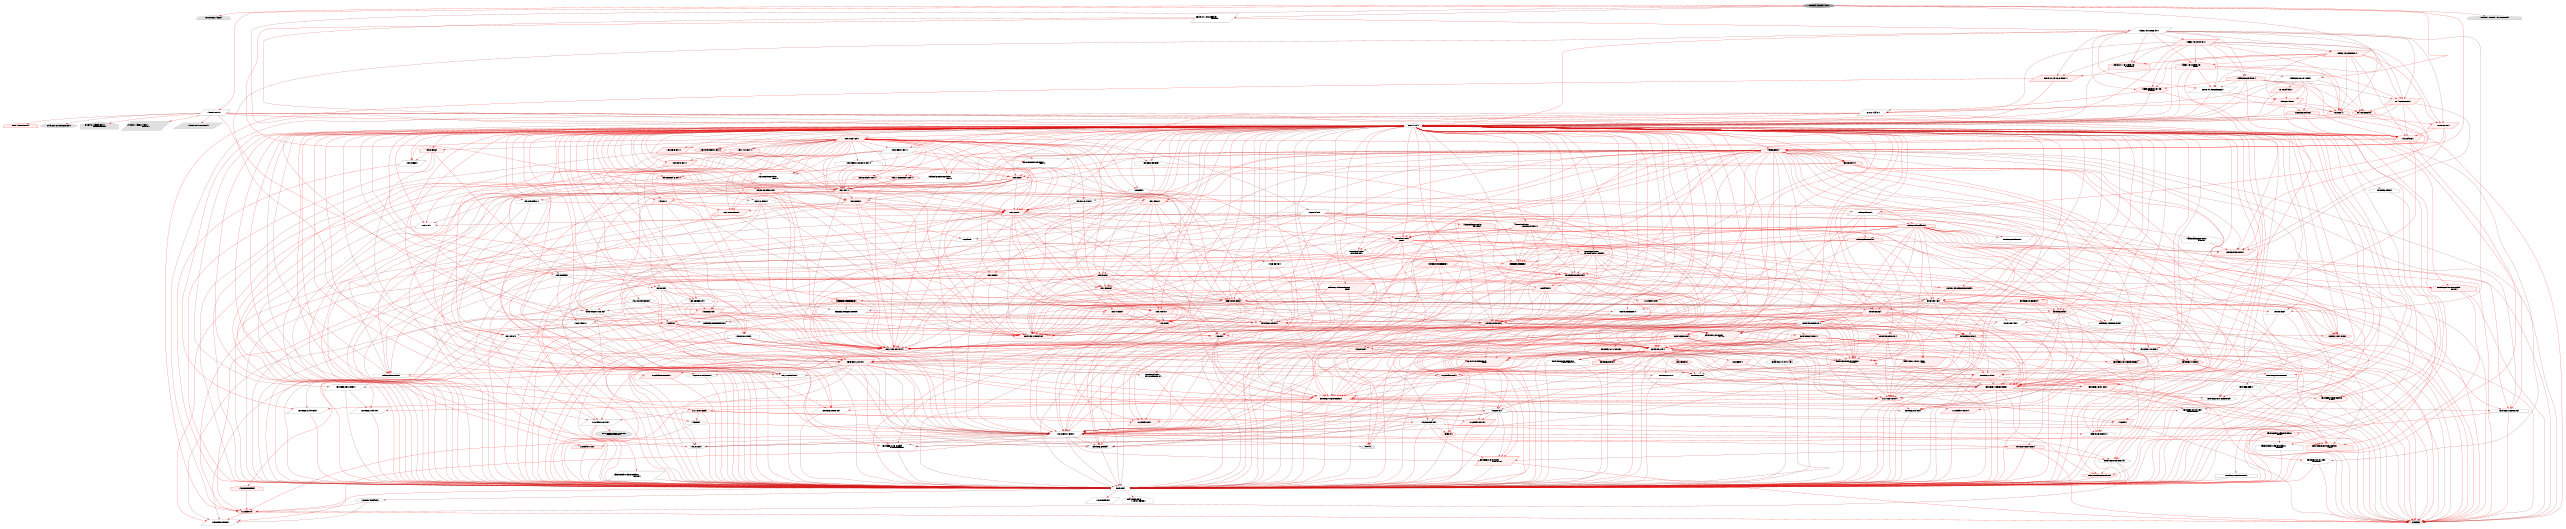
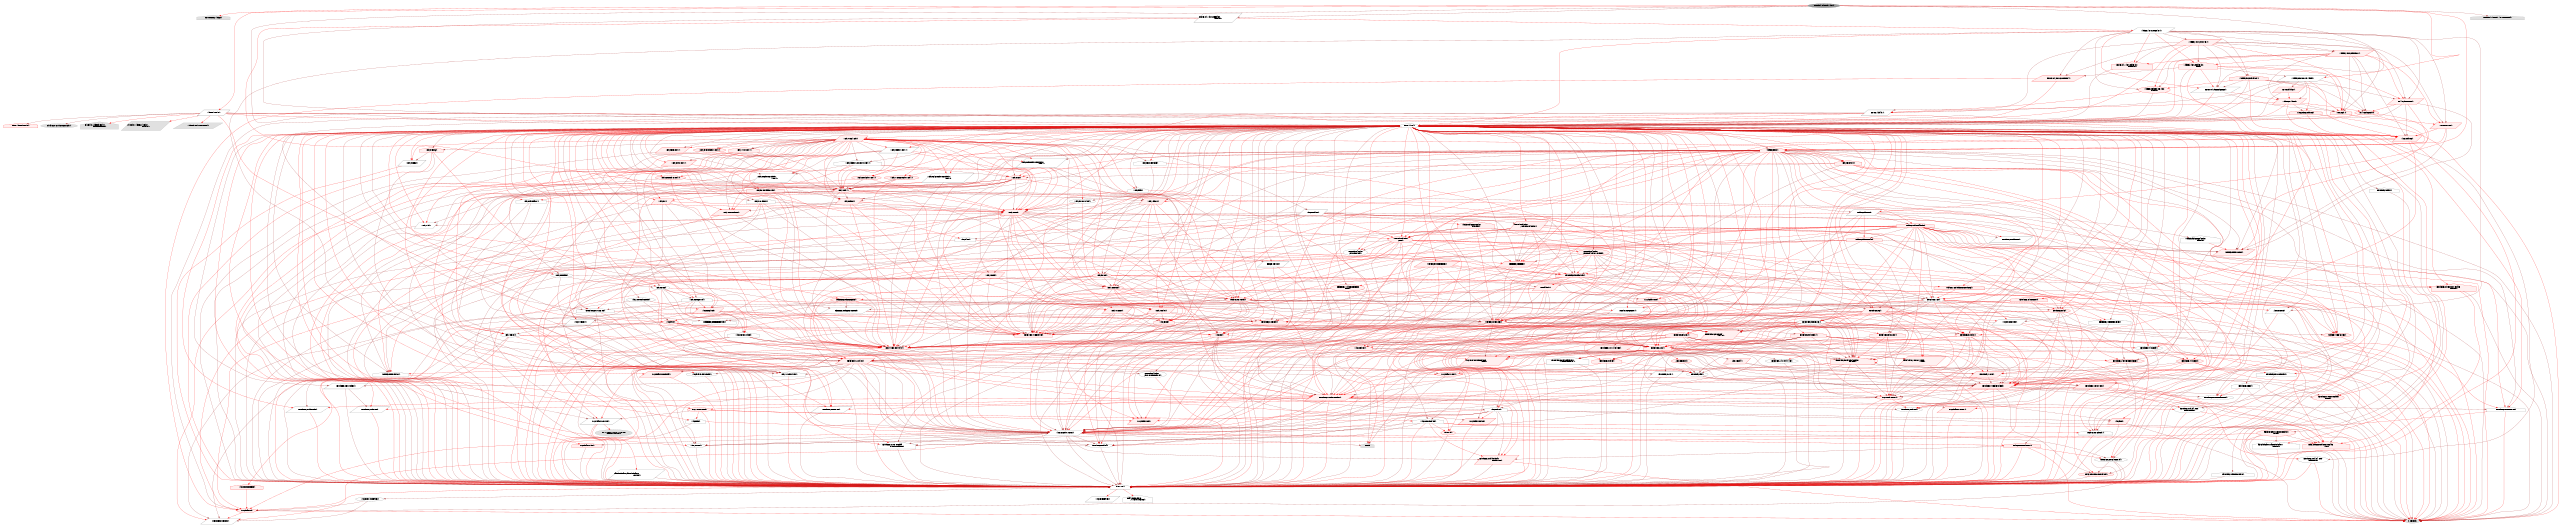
node "Misc/ByteSwap.h": label "Misc/ByteSwap.h" -> "Base/ByteSwap.h"
node "Delegates/MulticastDelegate Base.h": shape parallelogram -> ellipse
